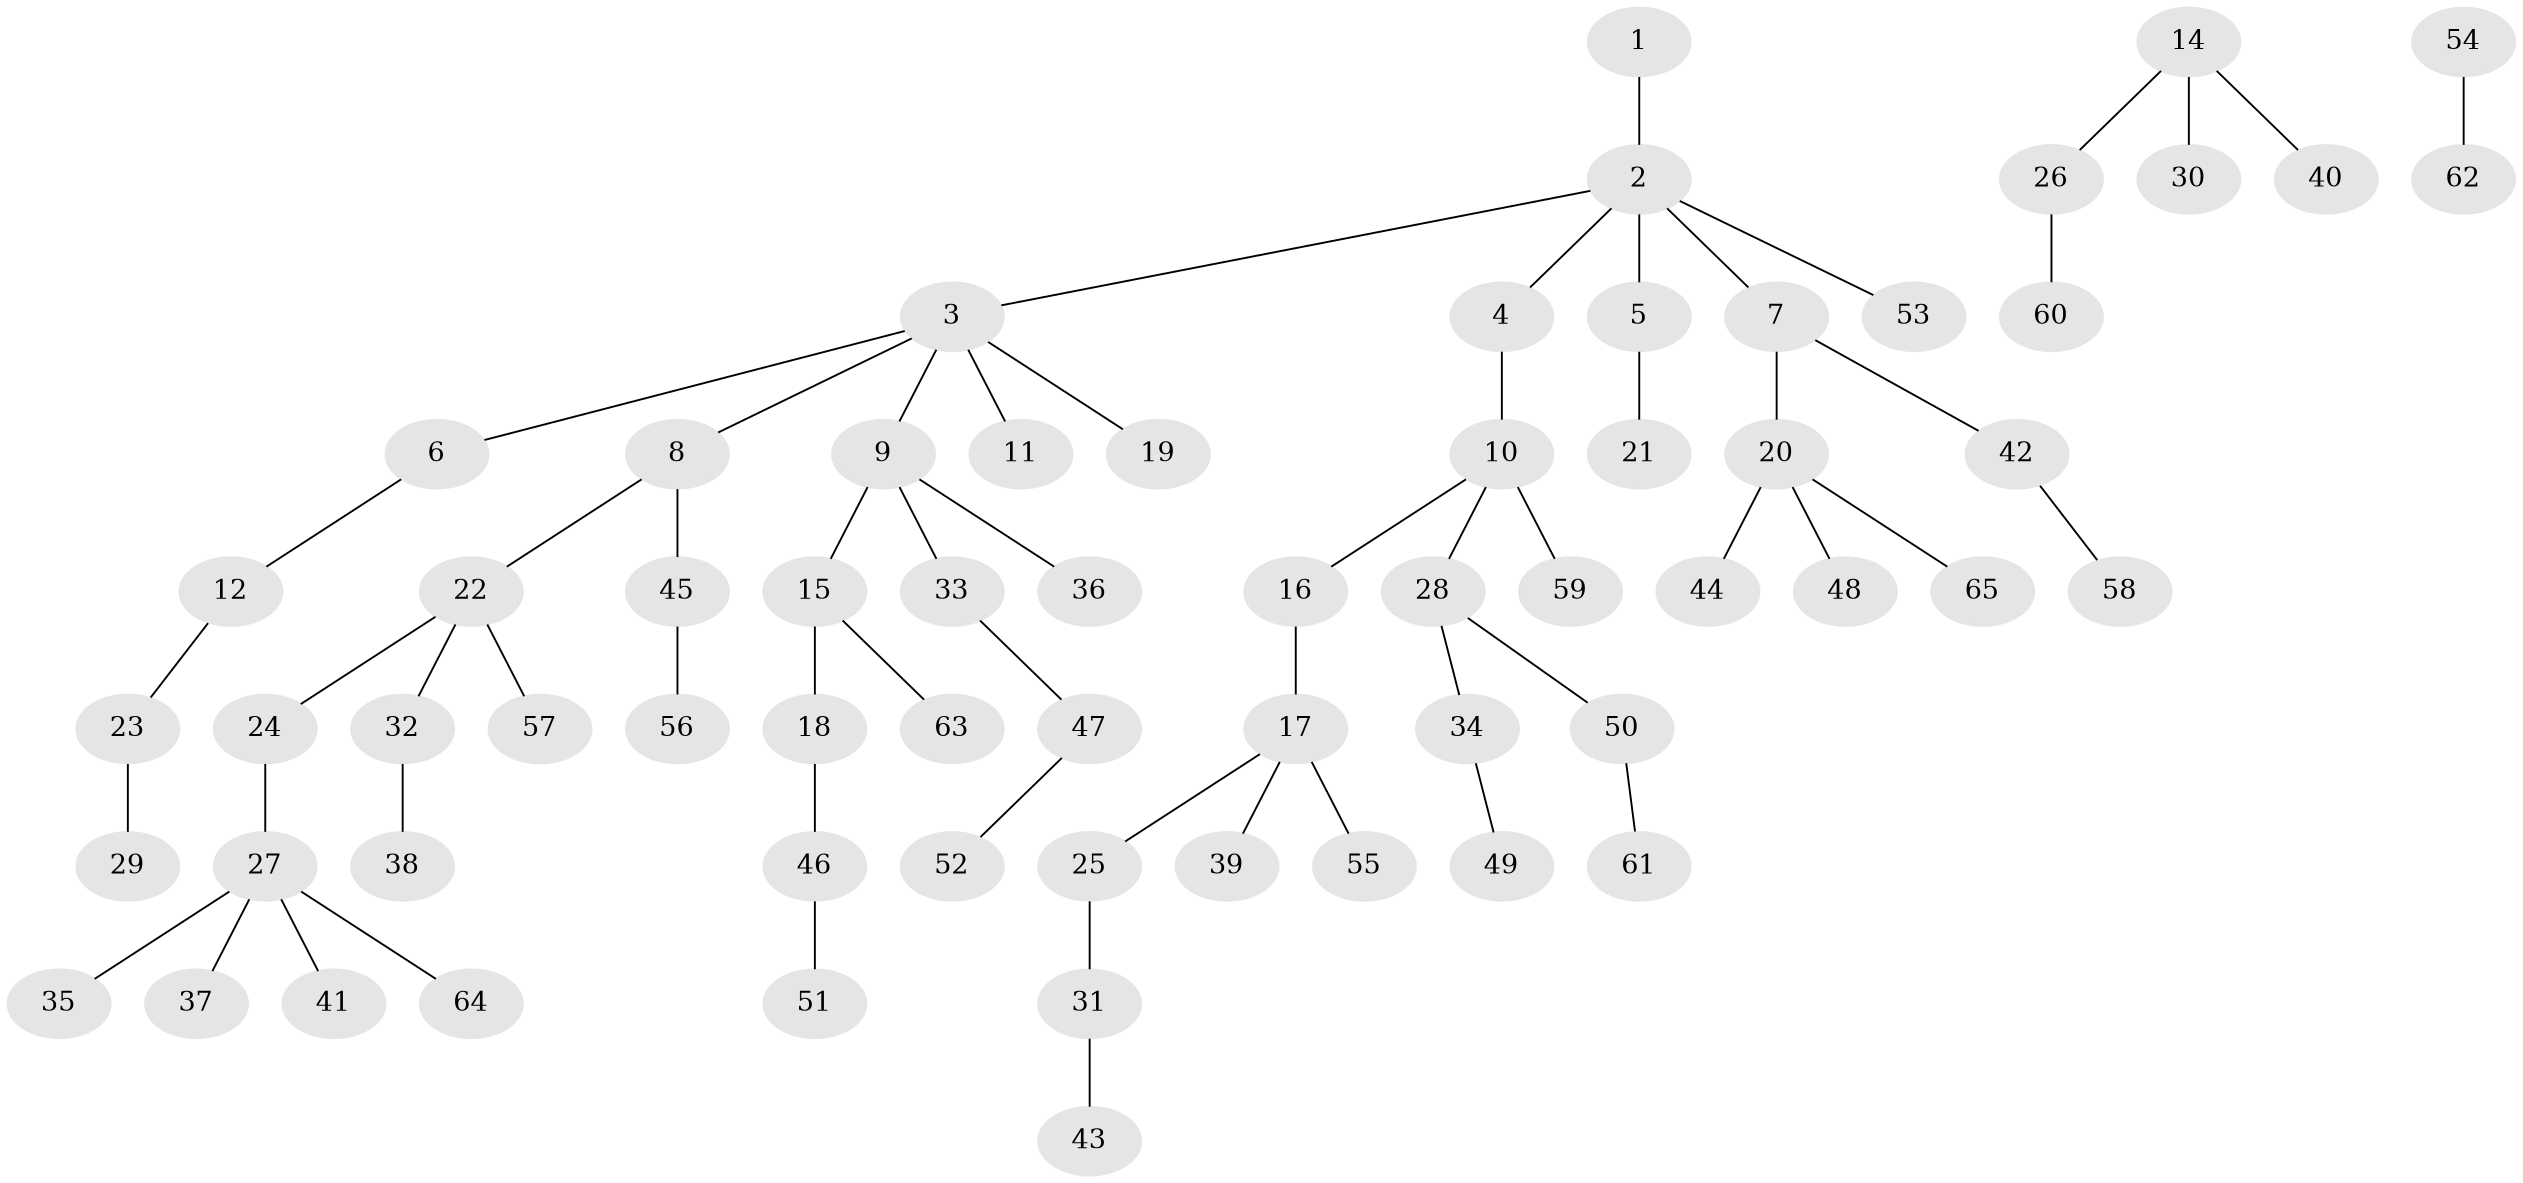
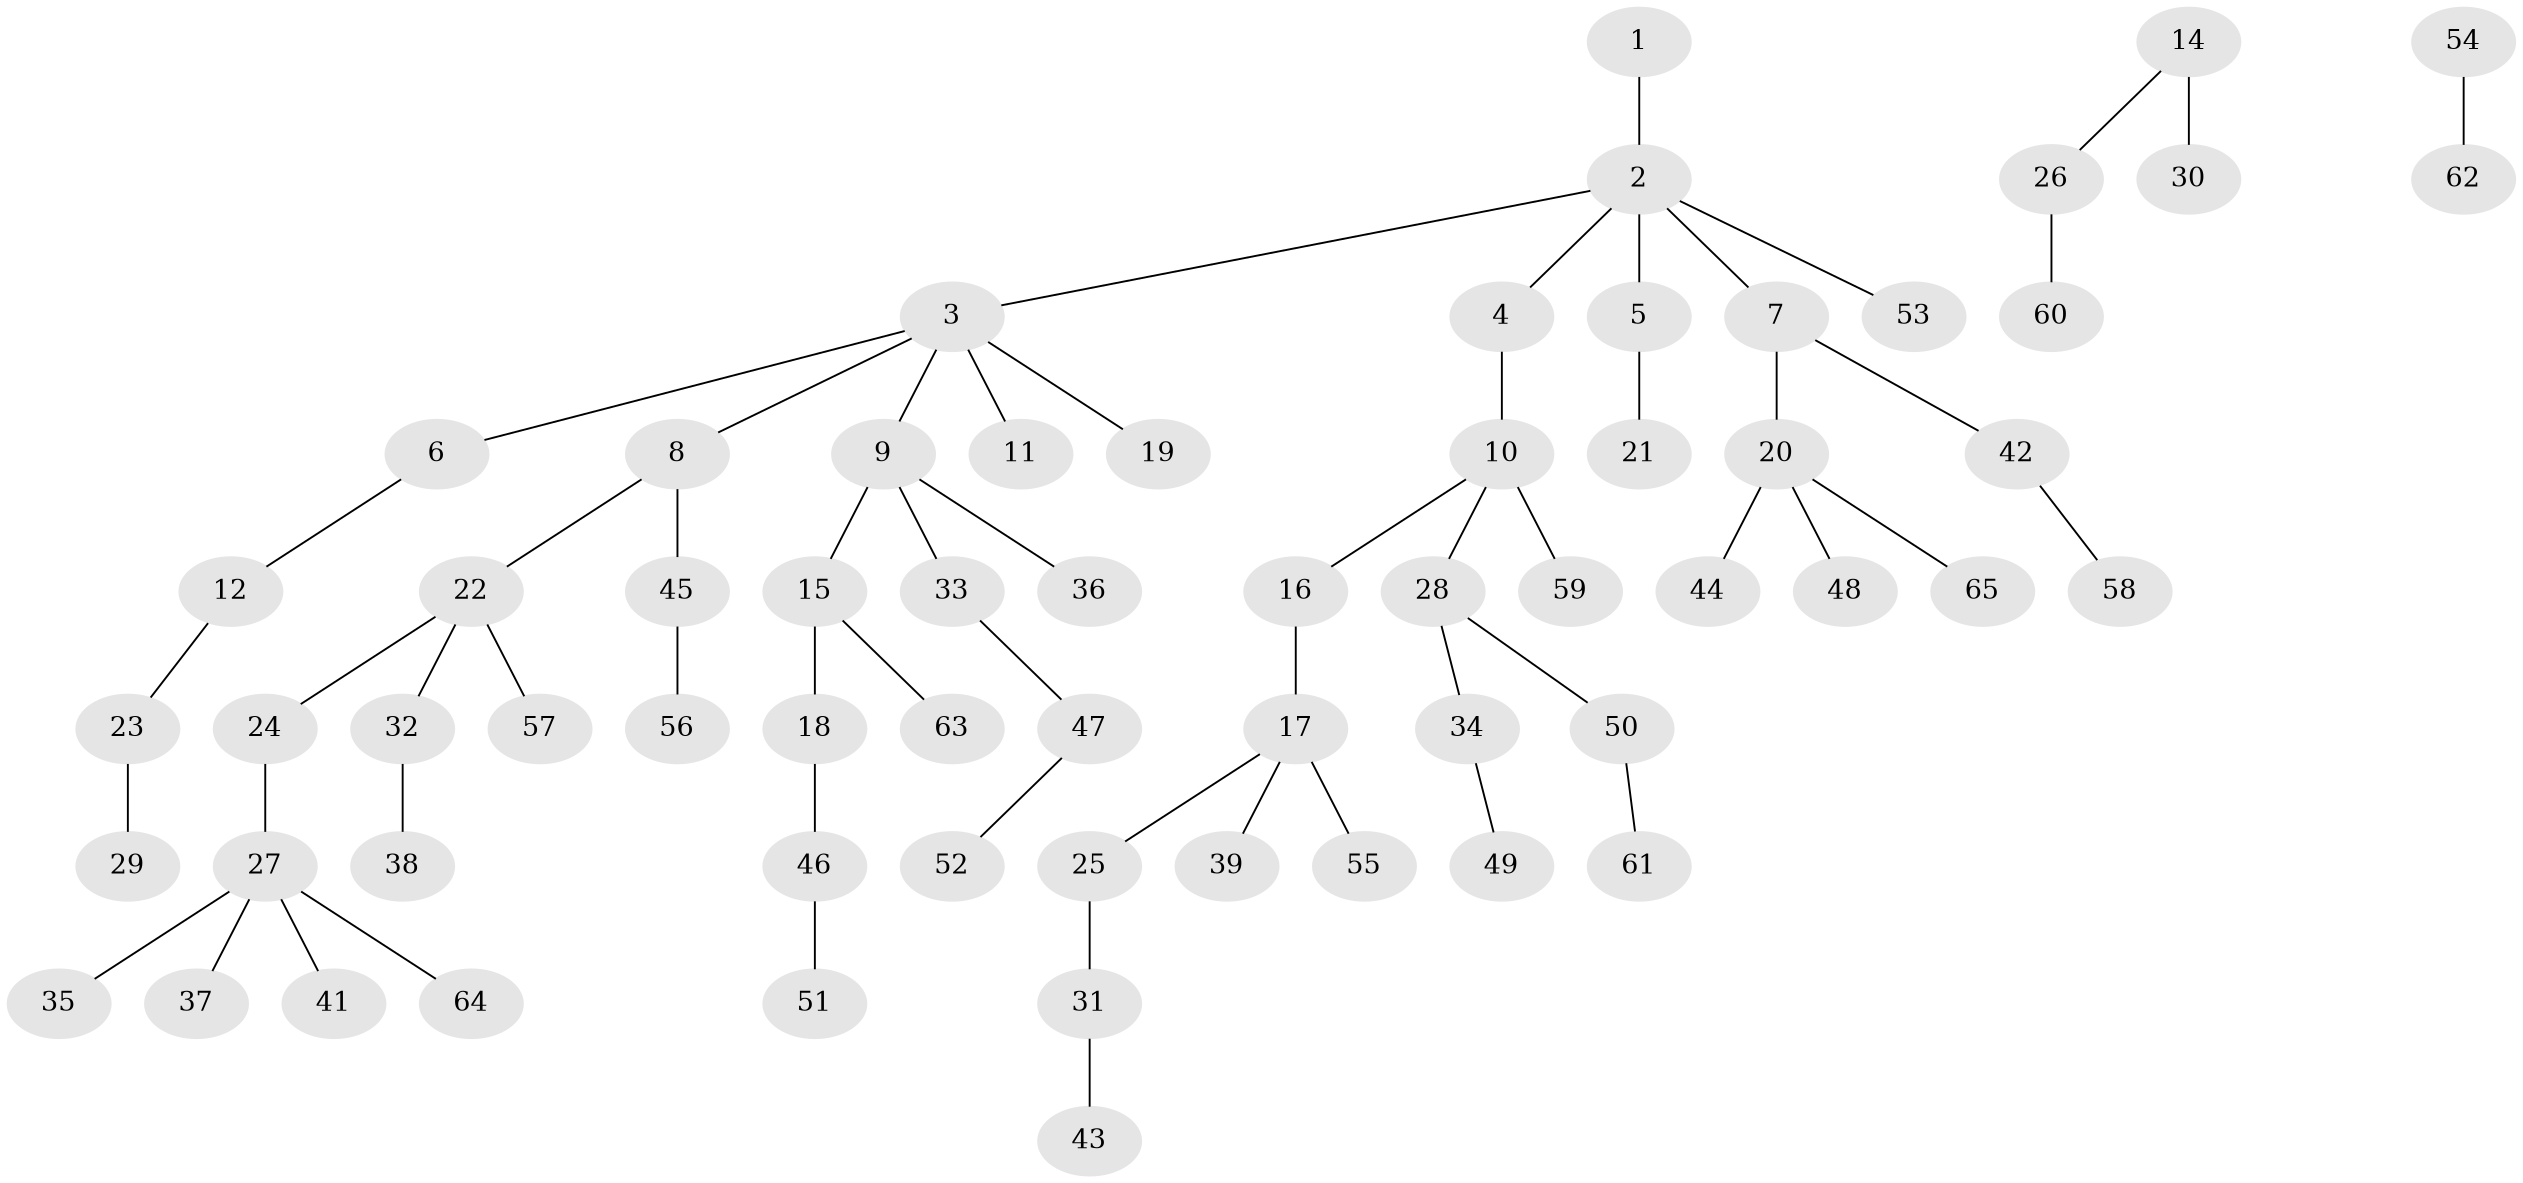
node "40": removed
